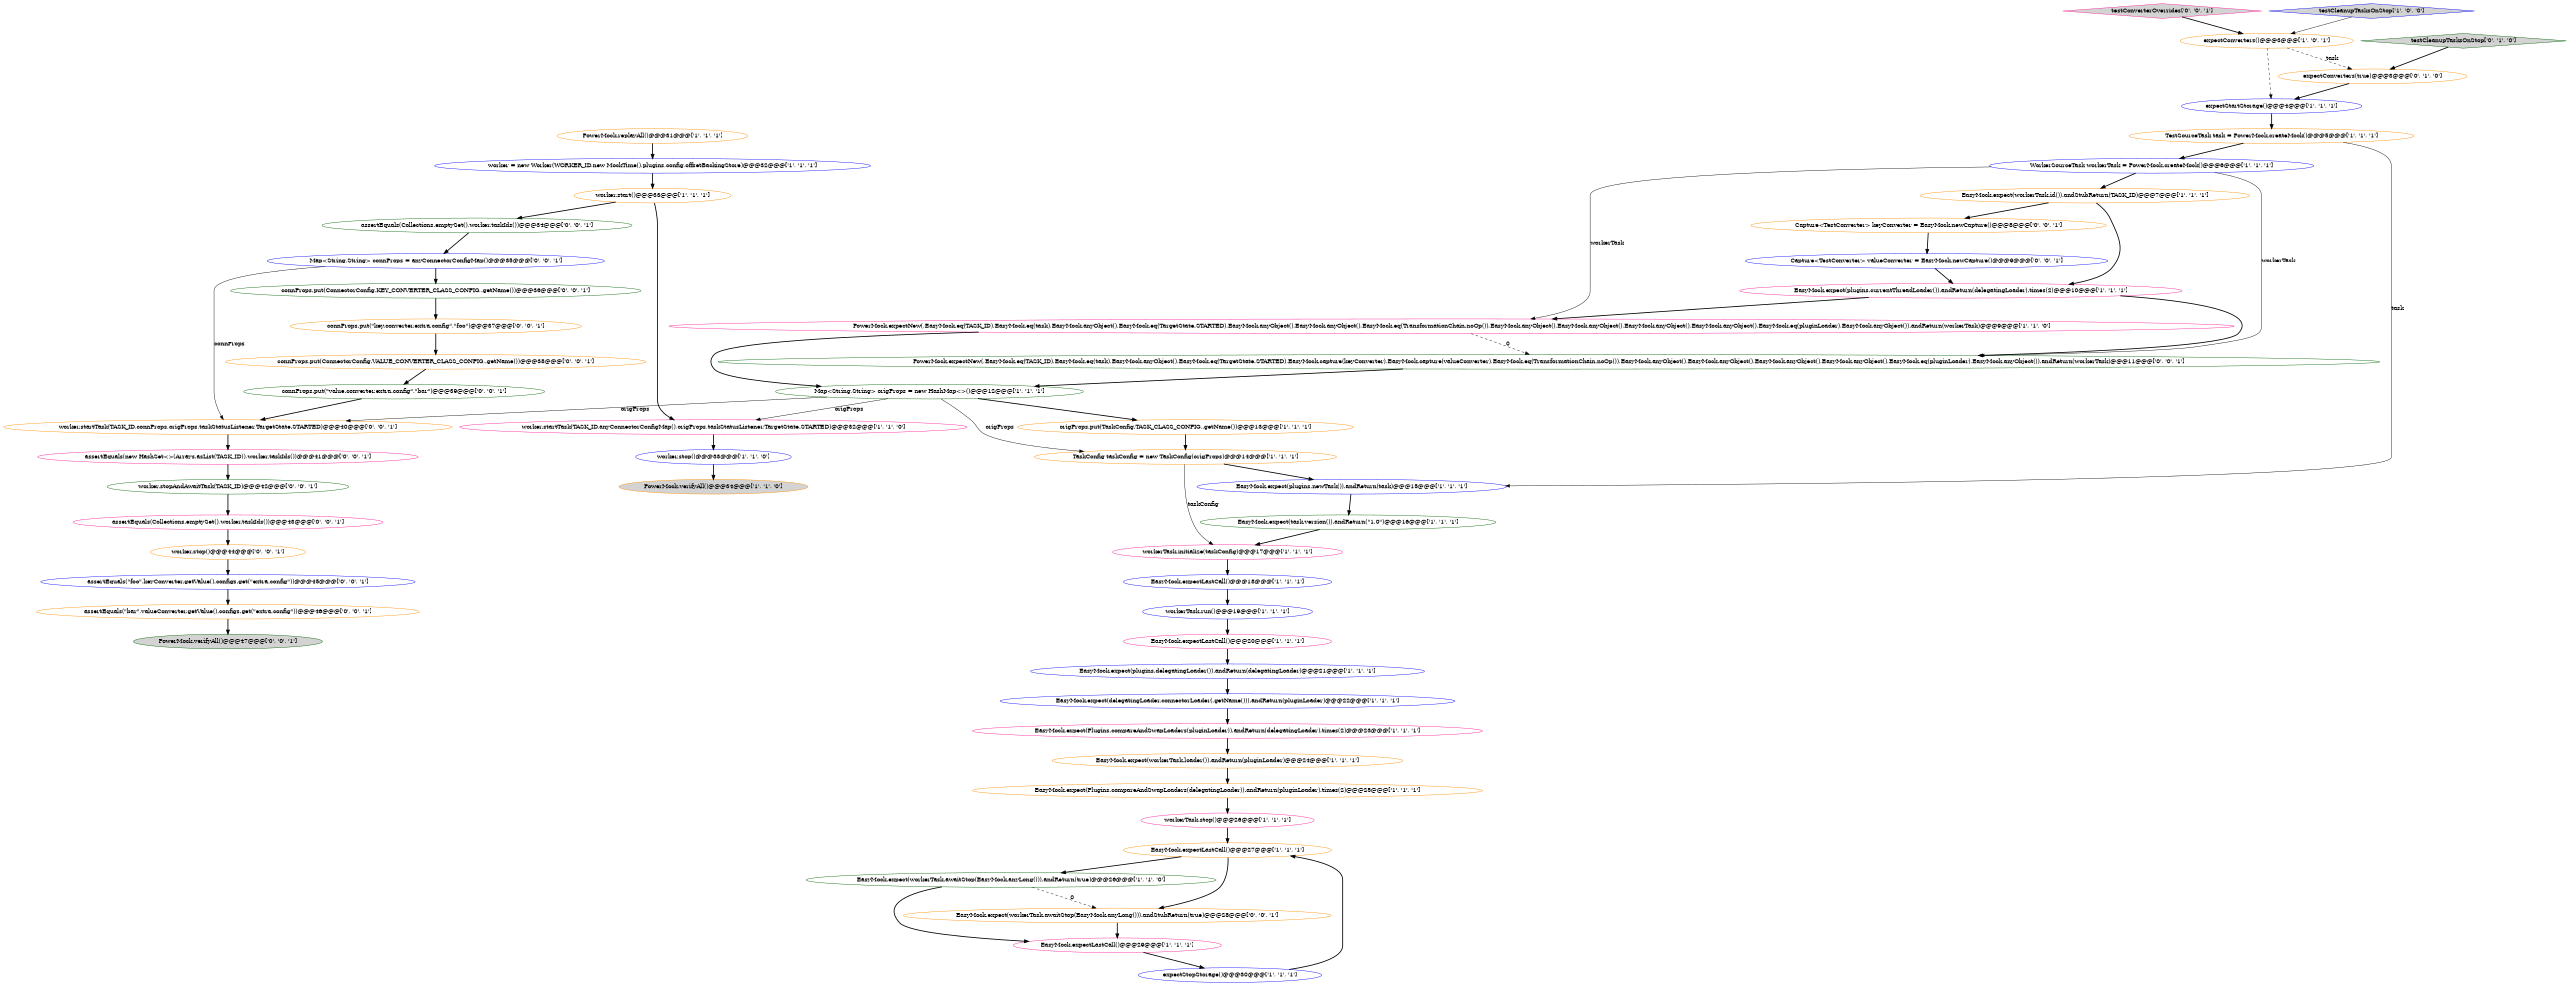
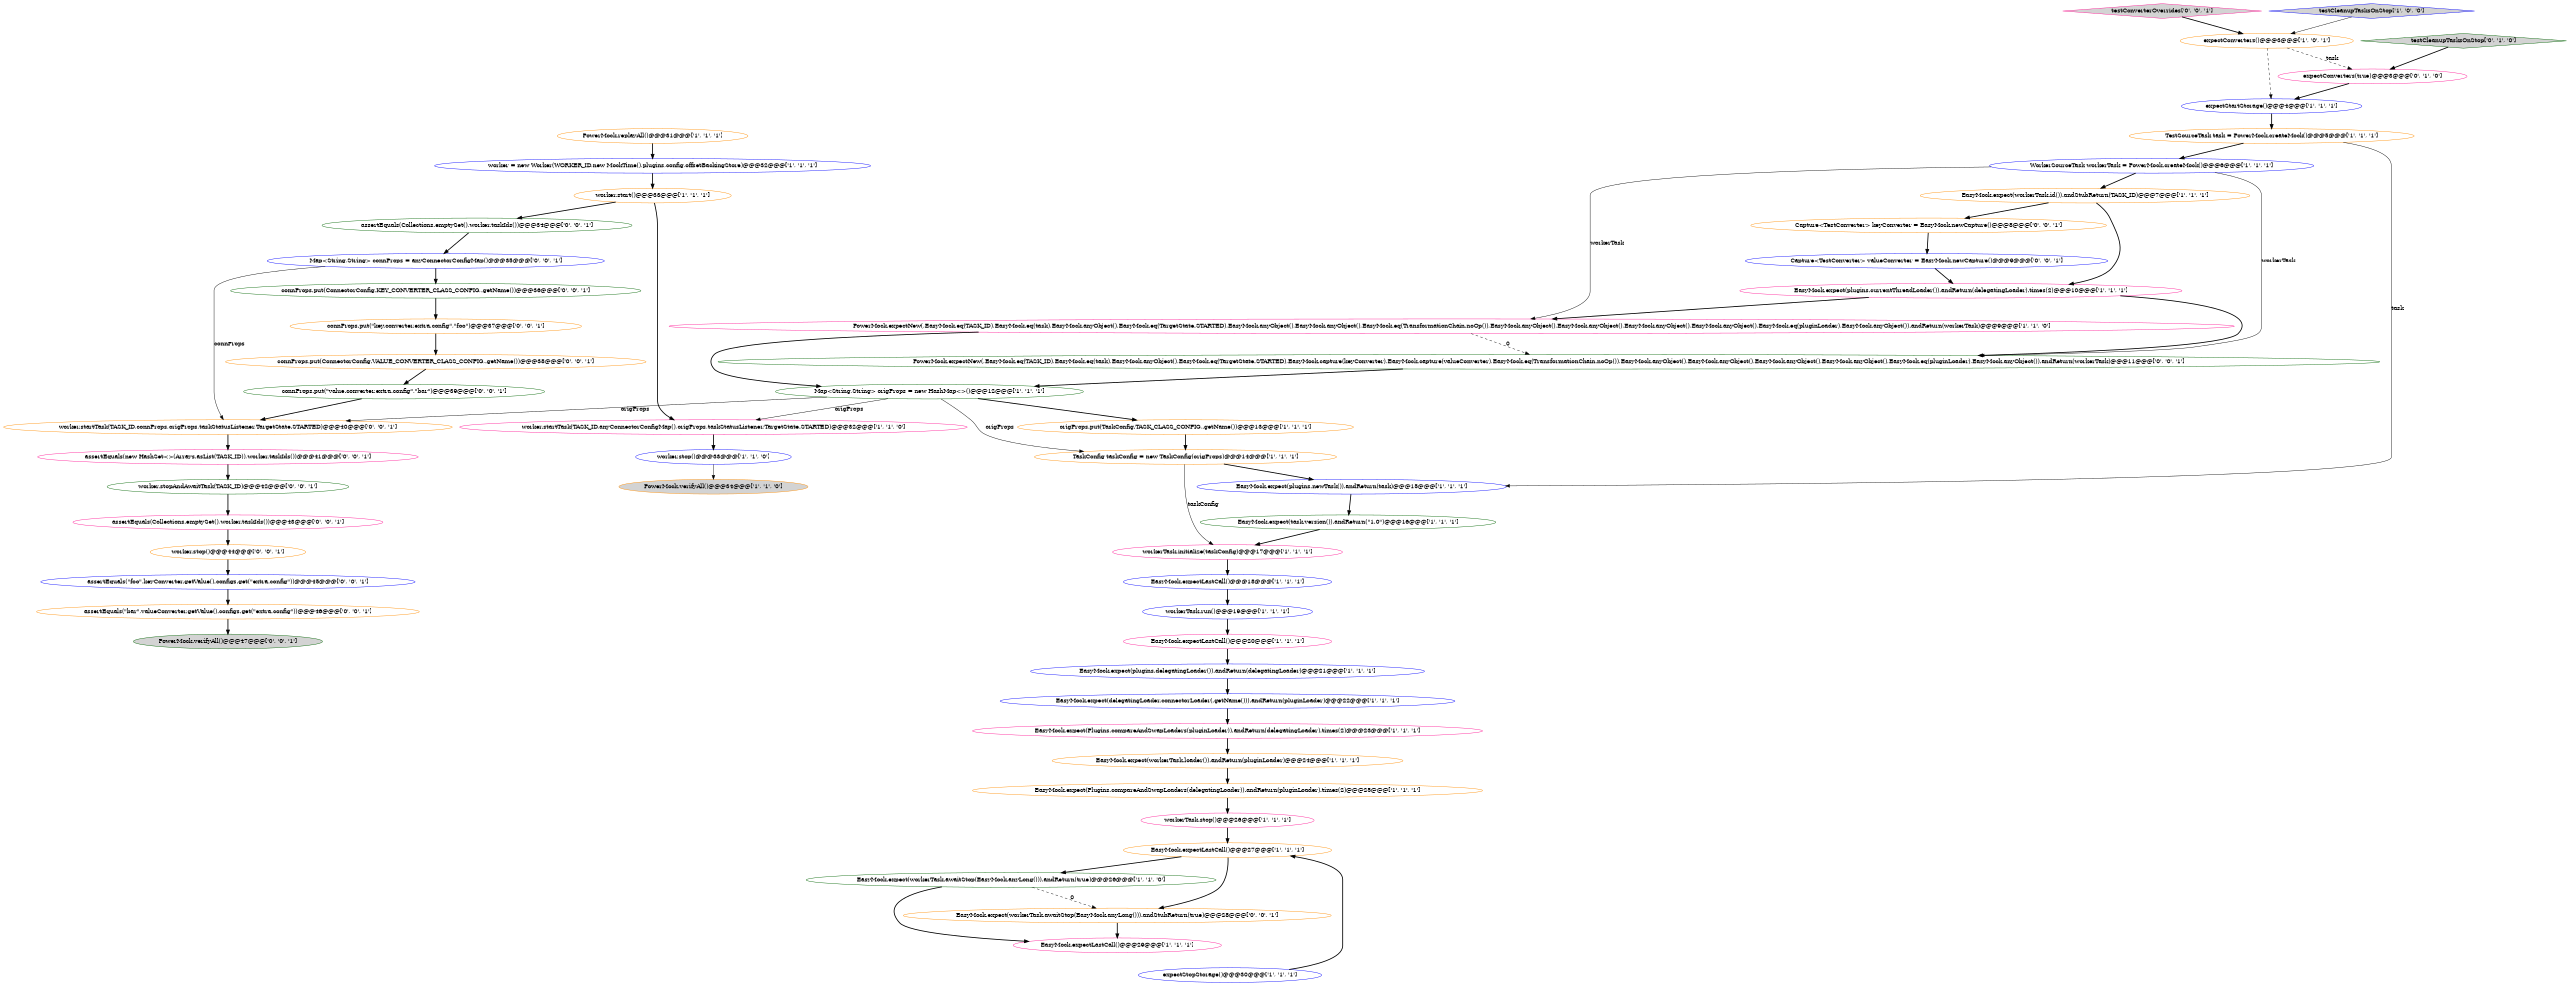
node "expectConverters(true)@@@3@@@['0', '1', '0']": color darkorange -> deeppink
edge "worker.stop()@@@33@@@['1', '1', '0']" -> "PowerMock.verifyAll()@@@34@@@['1', '1', '0']": style bold -> solid
edge "EasyMock.expectLastCall()@@@29@@@['1', '1', '1']" -> "expectStopStorage()@@@30@@@['1', '1', '1']": removed
